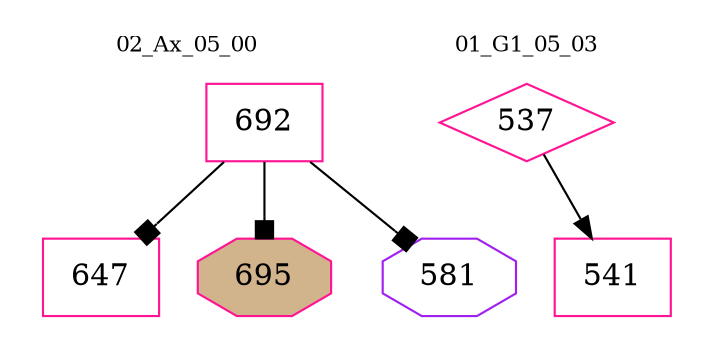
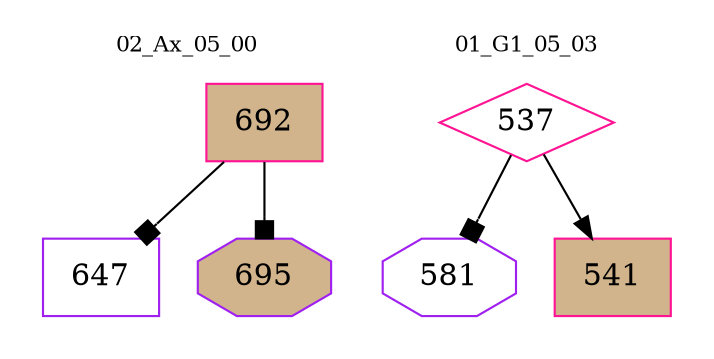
node "692": fillcolor white -> tan
edge "692" -> "581": now "537" -> "581"
node "647": color deeppink -> purple
node "695": color deeppink -> purple
node "541": fillcolor white -> tan
